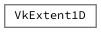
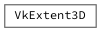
node "VkExtent1D": label "VkExtent1D" -> "VkExtent3D"
